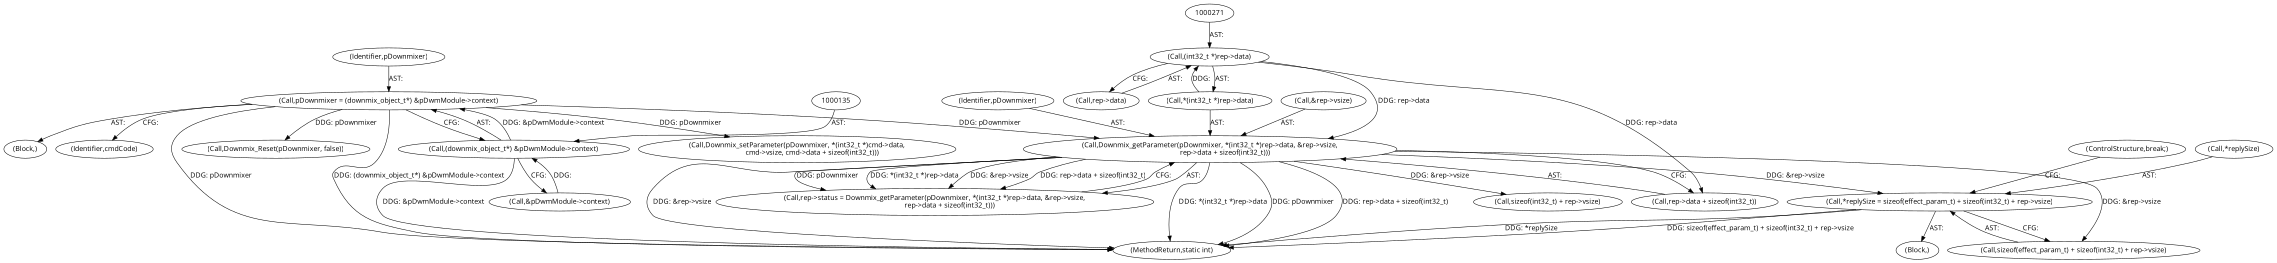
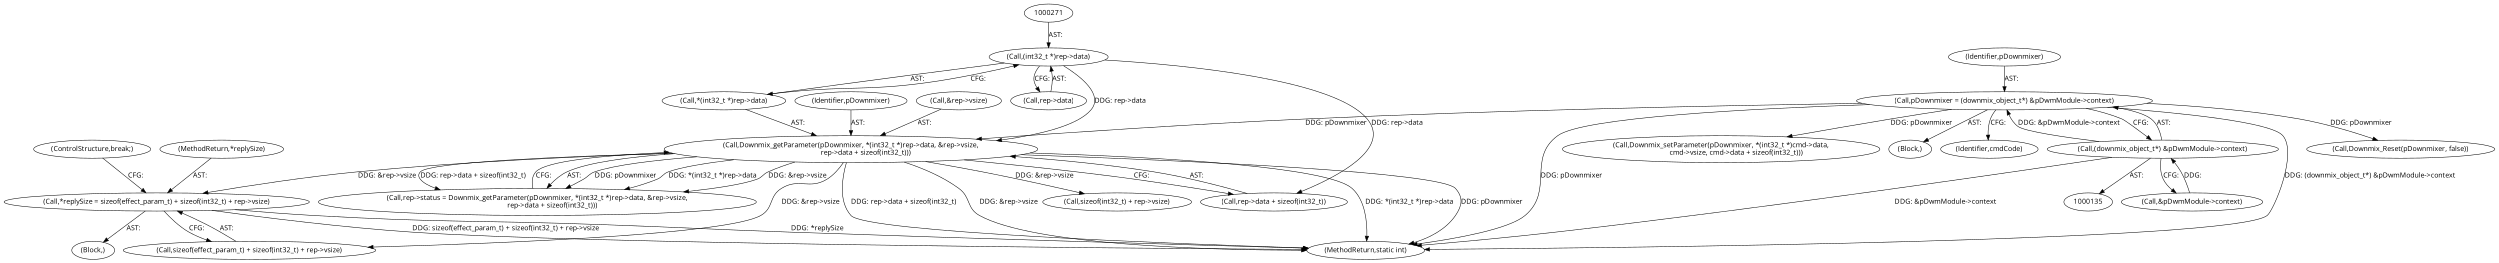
edge "(Call,*(int32_t *)rep->data)" -> "(Call,(int32_t *)rep->data)": label "DDG: " -> "CFG: "
edge "1000135" -> "(Call,(downmix_object_t*) &pDwmModule->context)": reversed
node "(Call,*replySize)": label "(Call,*replySize)" -> "(MethodReturn,*replySize)"
